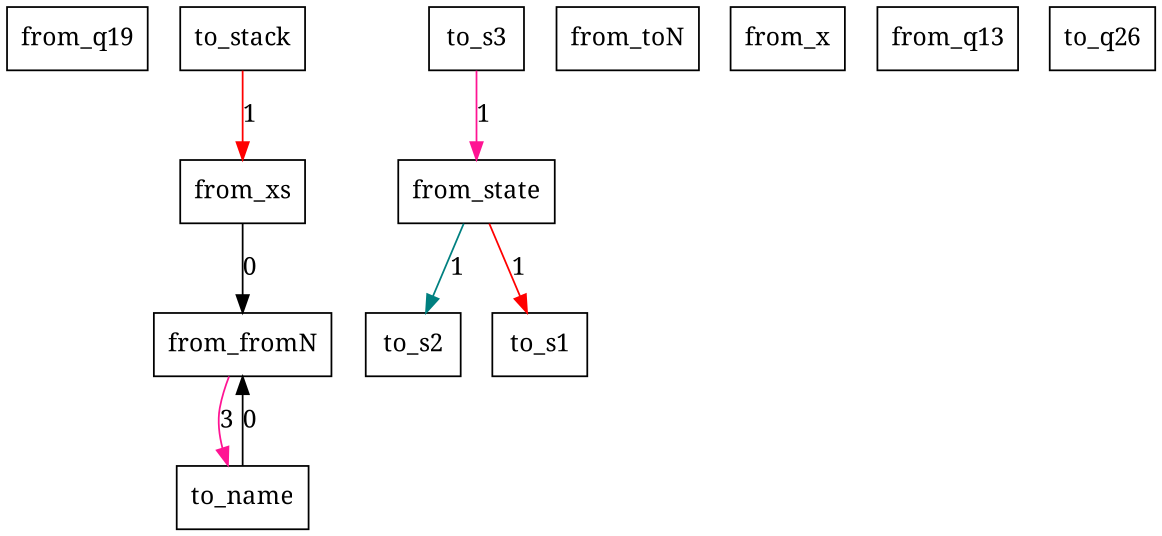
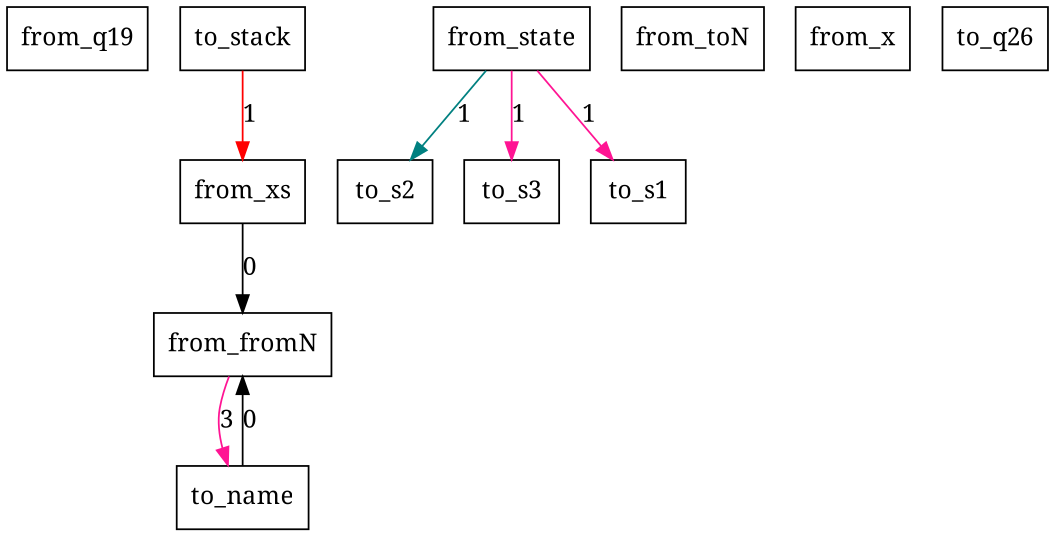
node "from_q13": removed
edge "to_s3" -> "from_state": reversed
edge "from_state" -> "to_s1": color red -> deeppink
